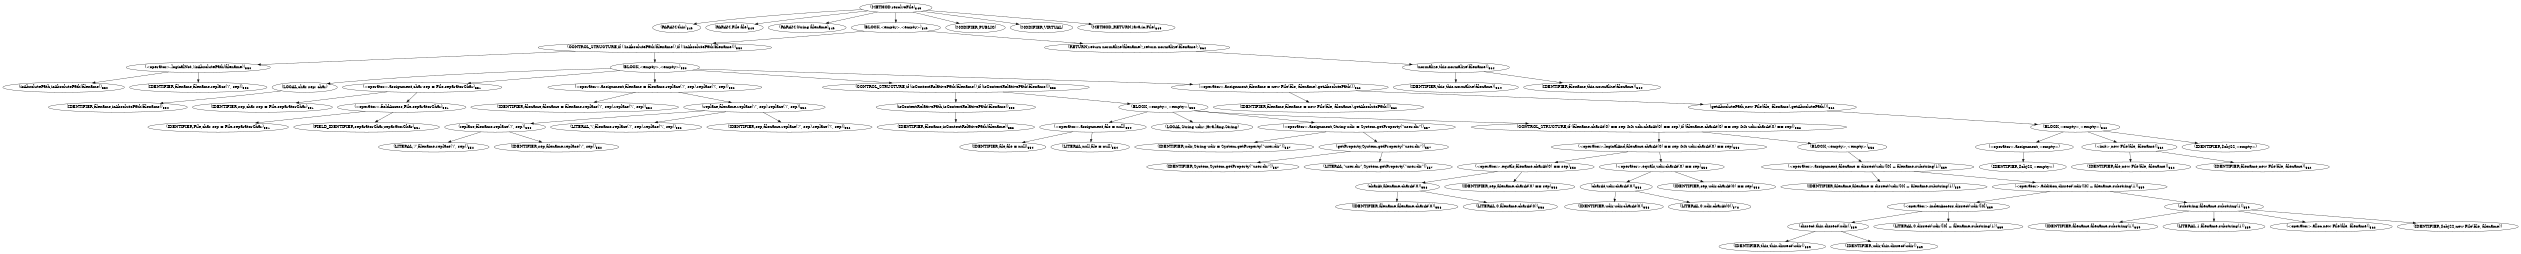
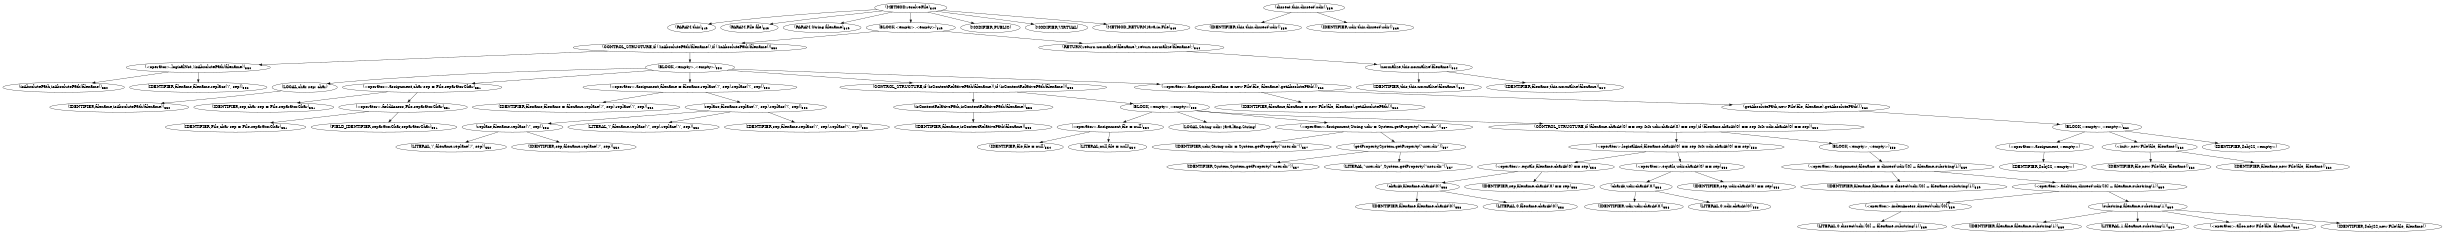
node "(LITERAL,0,udir.charAt(0))": text "578" -> "558"
edge "(<operator>.indexAccess,dissect(udir)[0])" -> "(dissect,this.dissect(udir))": removed
